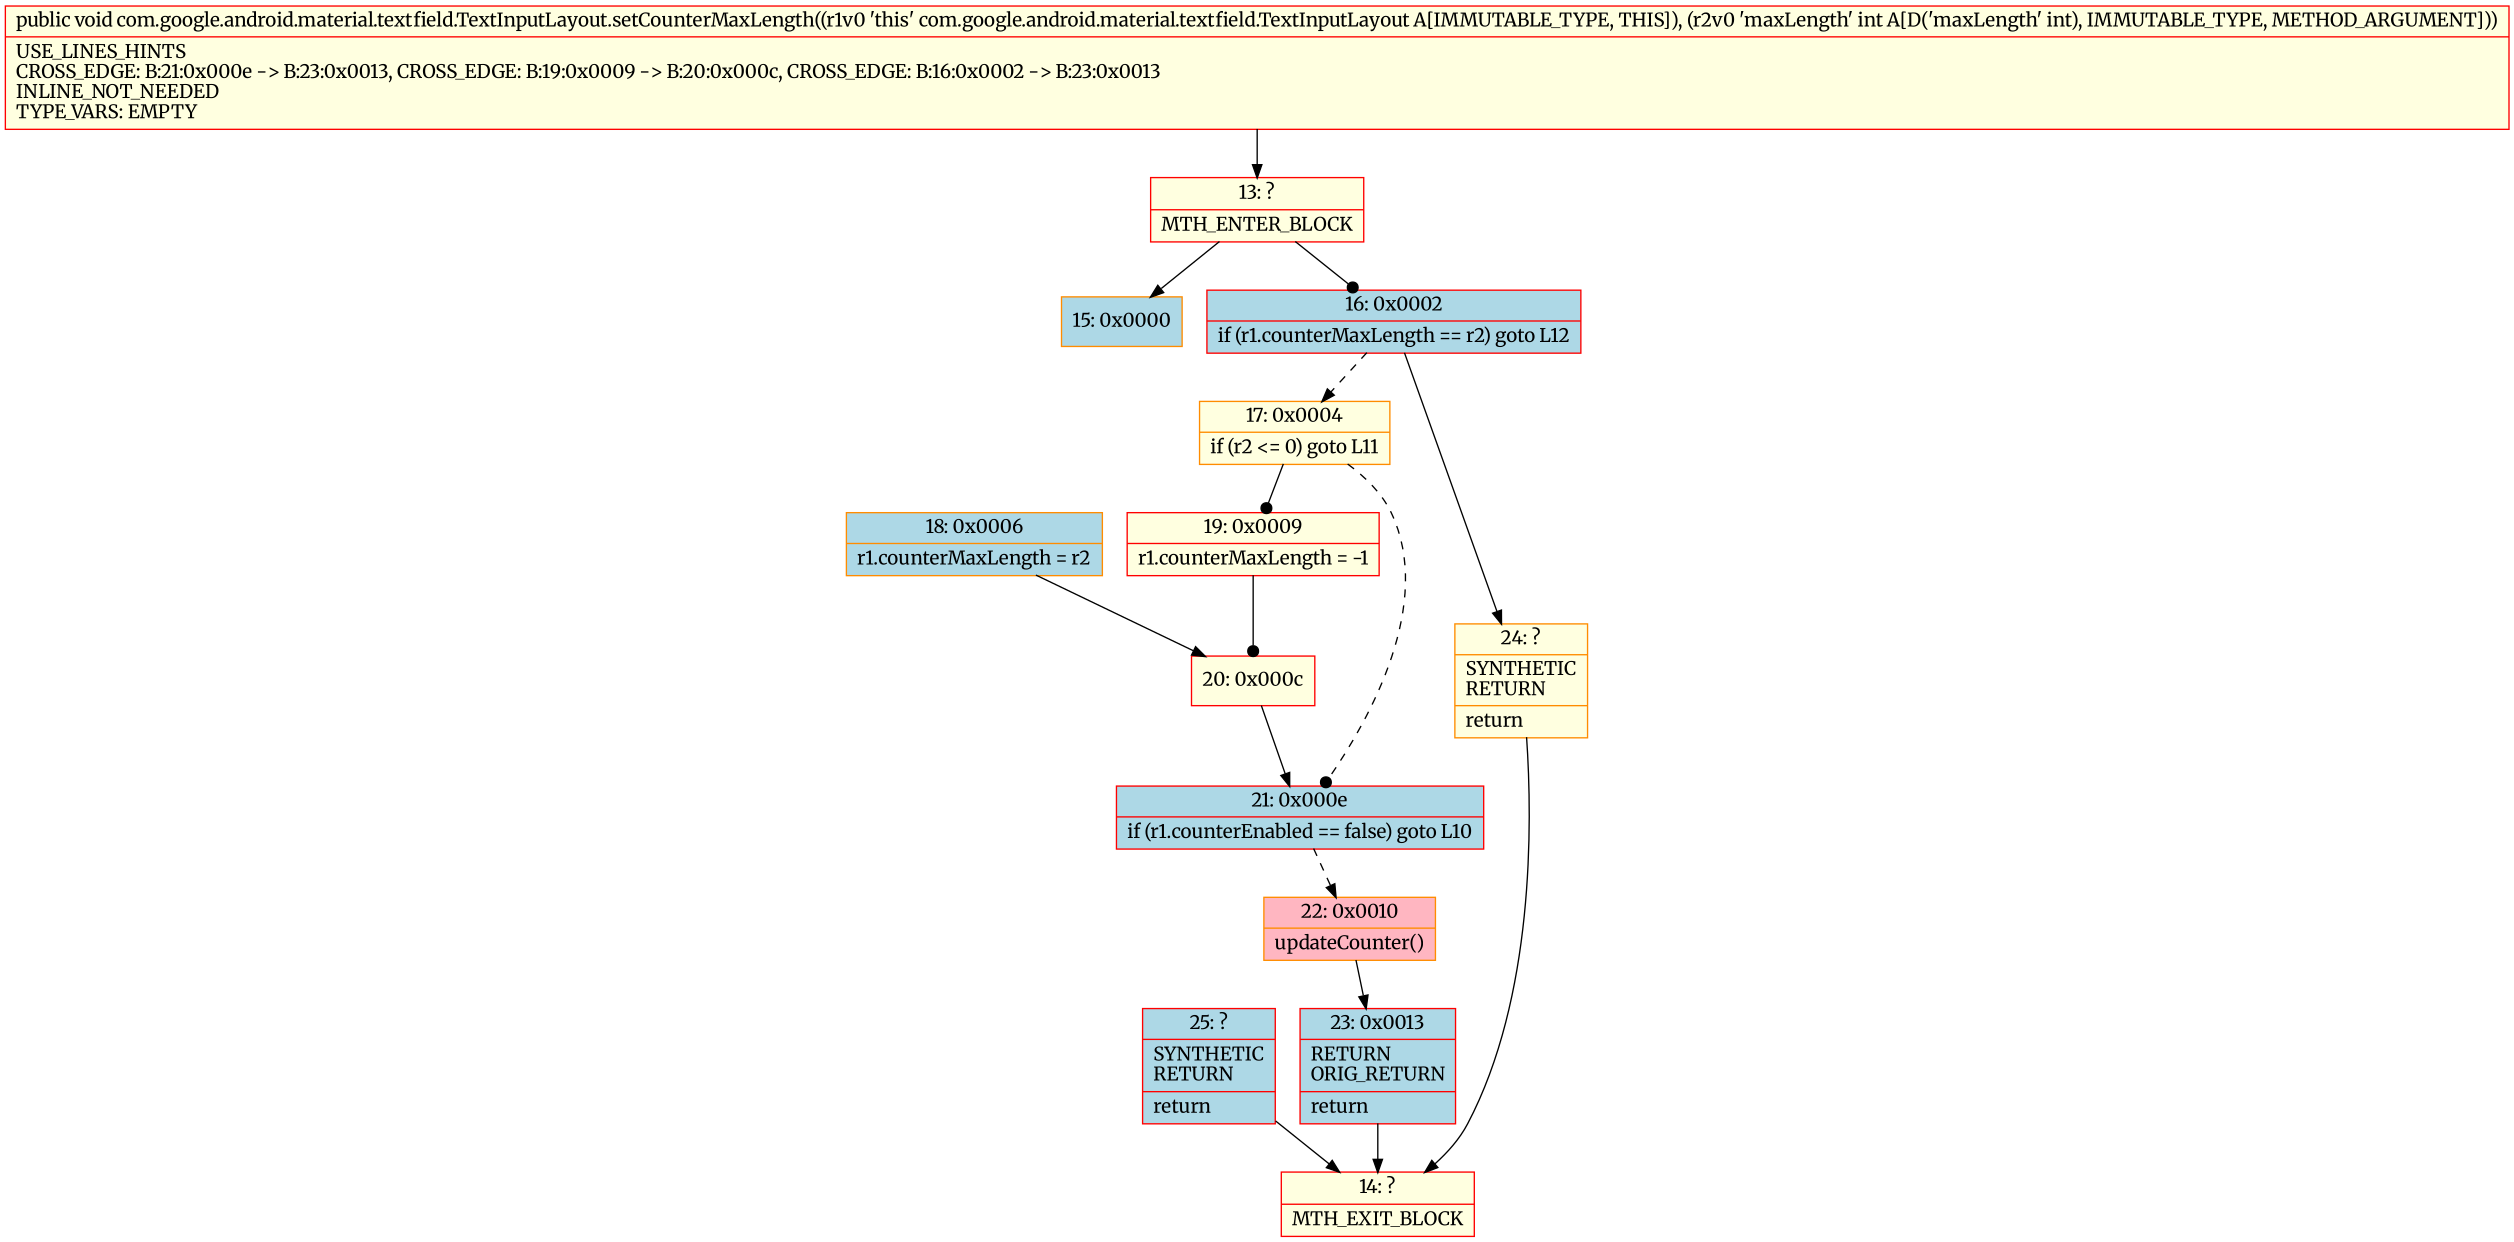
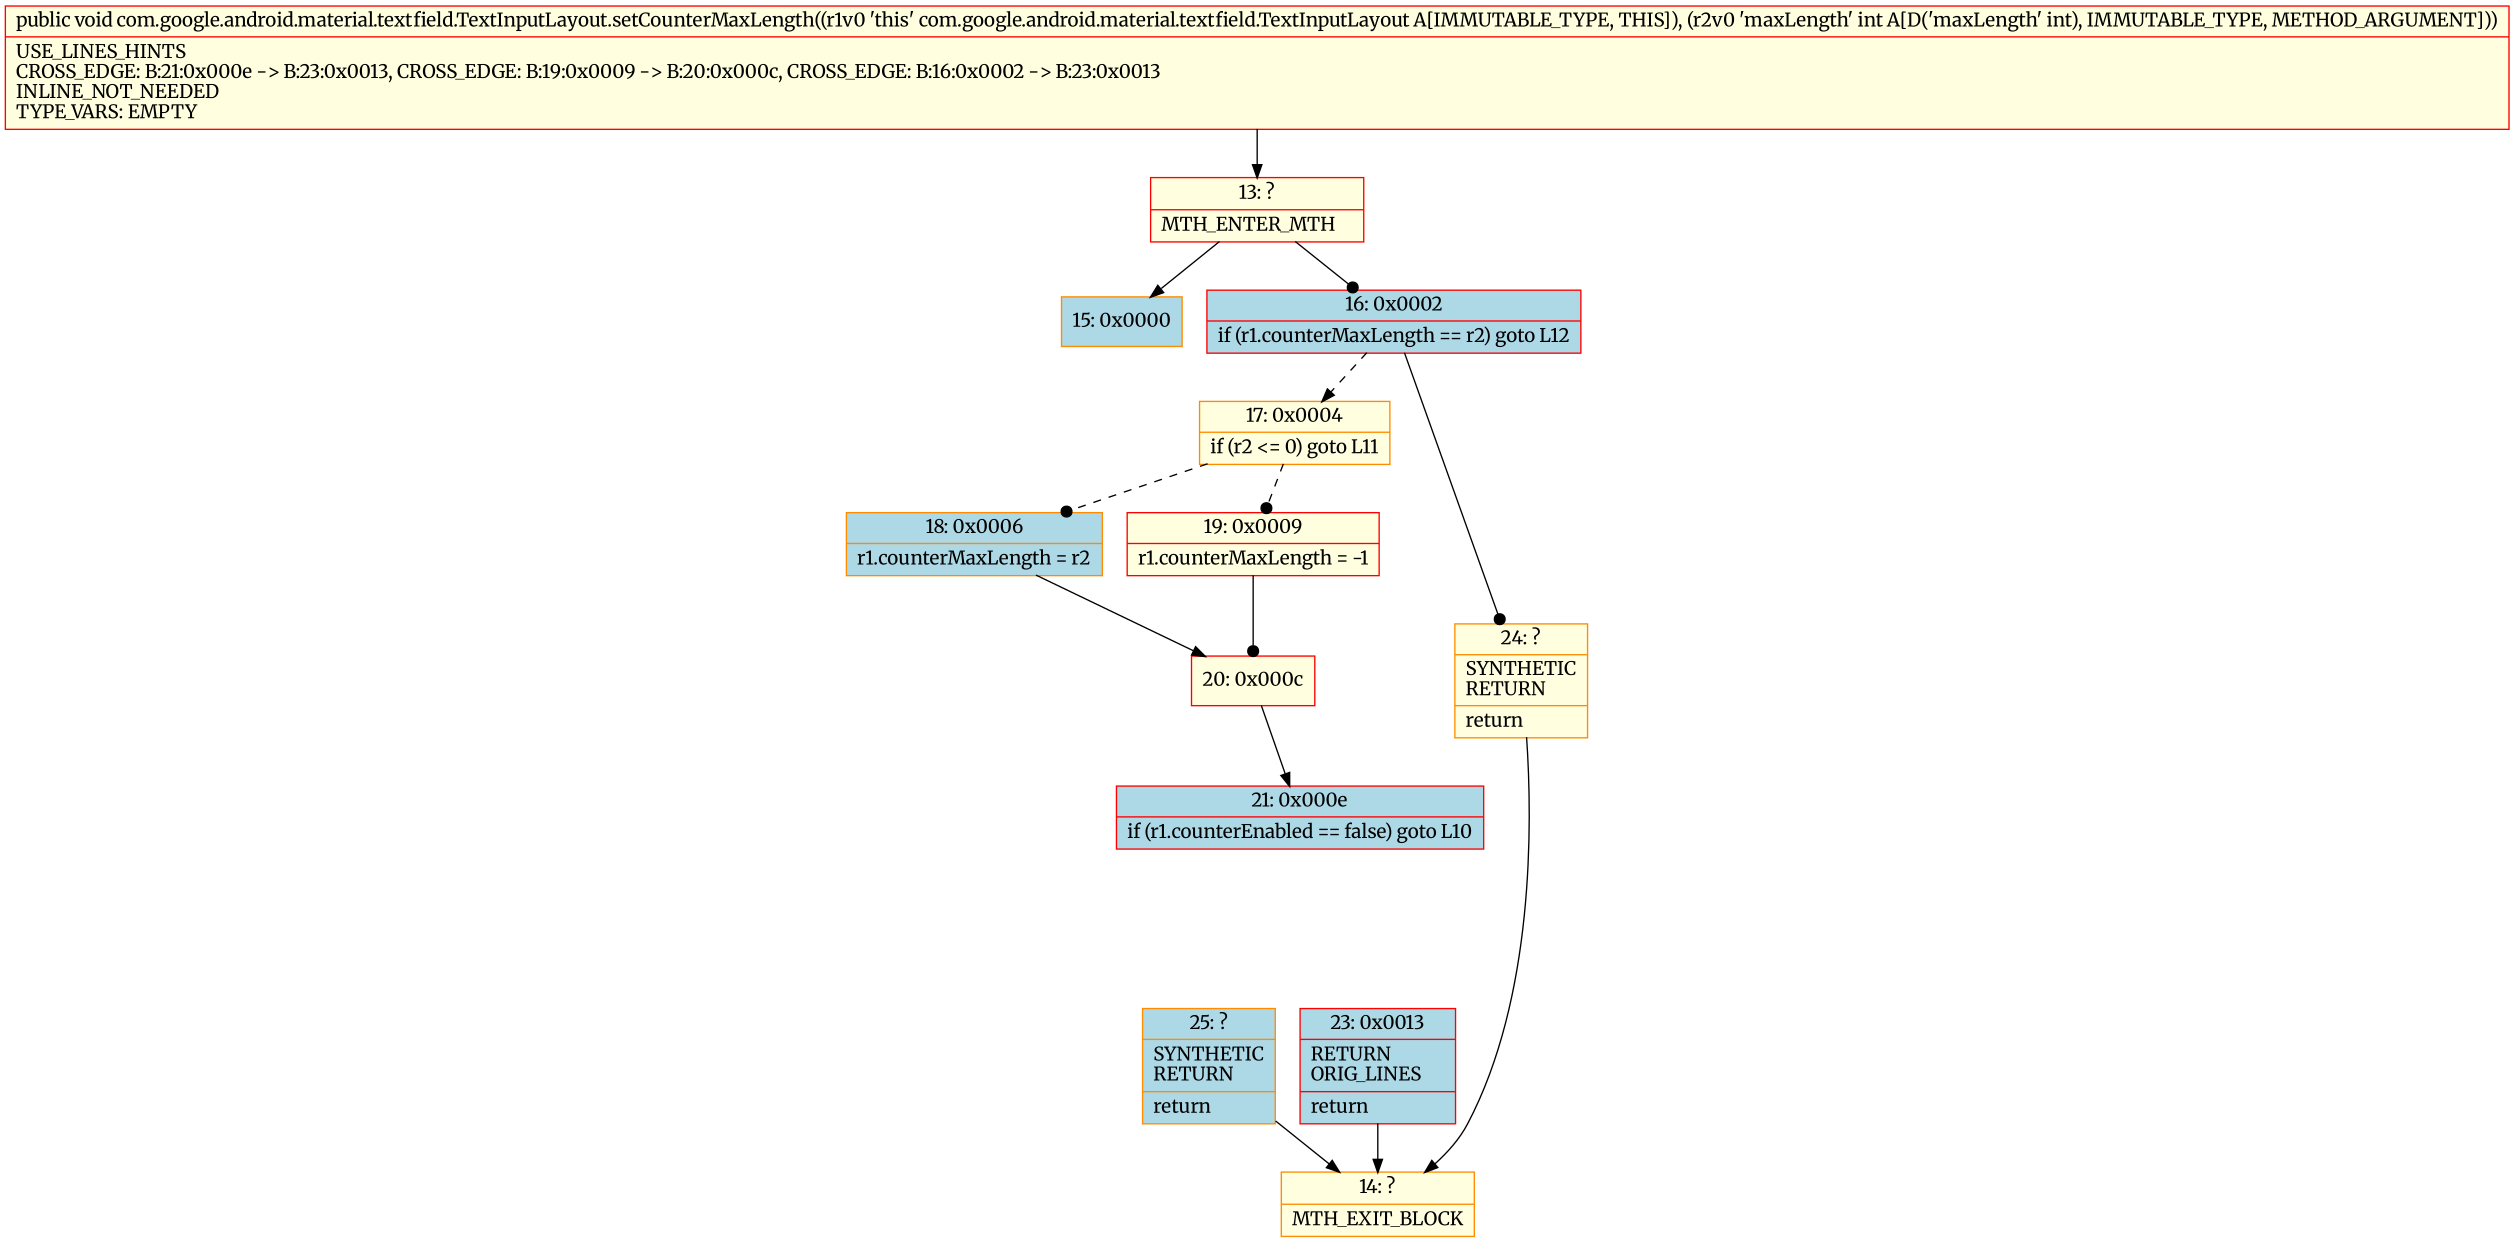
node "13: ?": text "MTH_ENTER_BLOCK" -> "MTH_ENTER_MTH"
edge "16: 0x0002" -> "24: ?": arrowhead normal -> dot
edge "17: 0x0004" -> "19: 0x0009": style solid -> dashed
edge "17: 0x0004" -> "21: 0x000e": now "17: 0x0004" -> "18: 0x0006"
node "22: 0x0010": removed
node "25: ?": color red -> darkorange
node "23: 0x0013": text "ORIG_RETURN" -> "ORIG_LINES"
node "14: ?": color red -> darkorange
